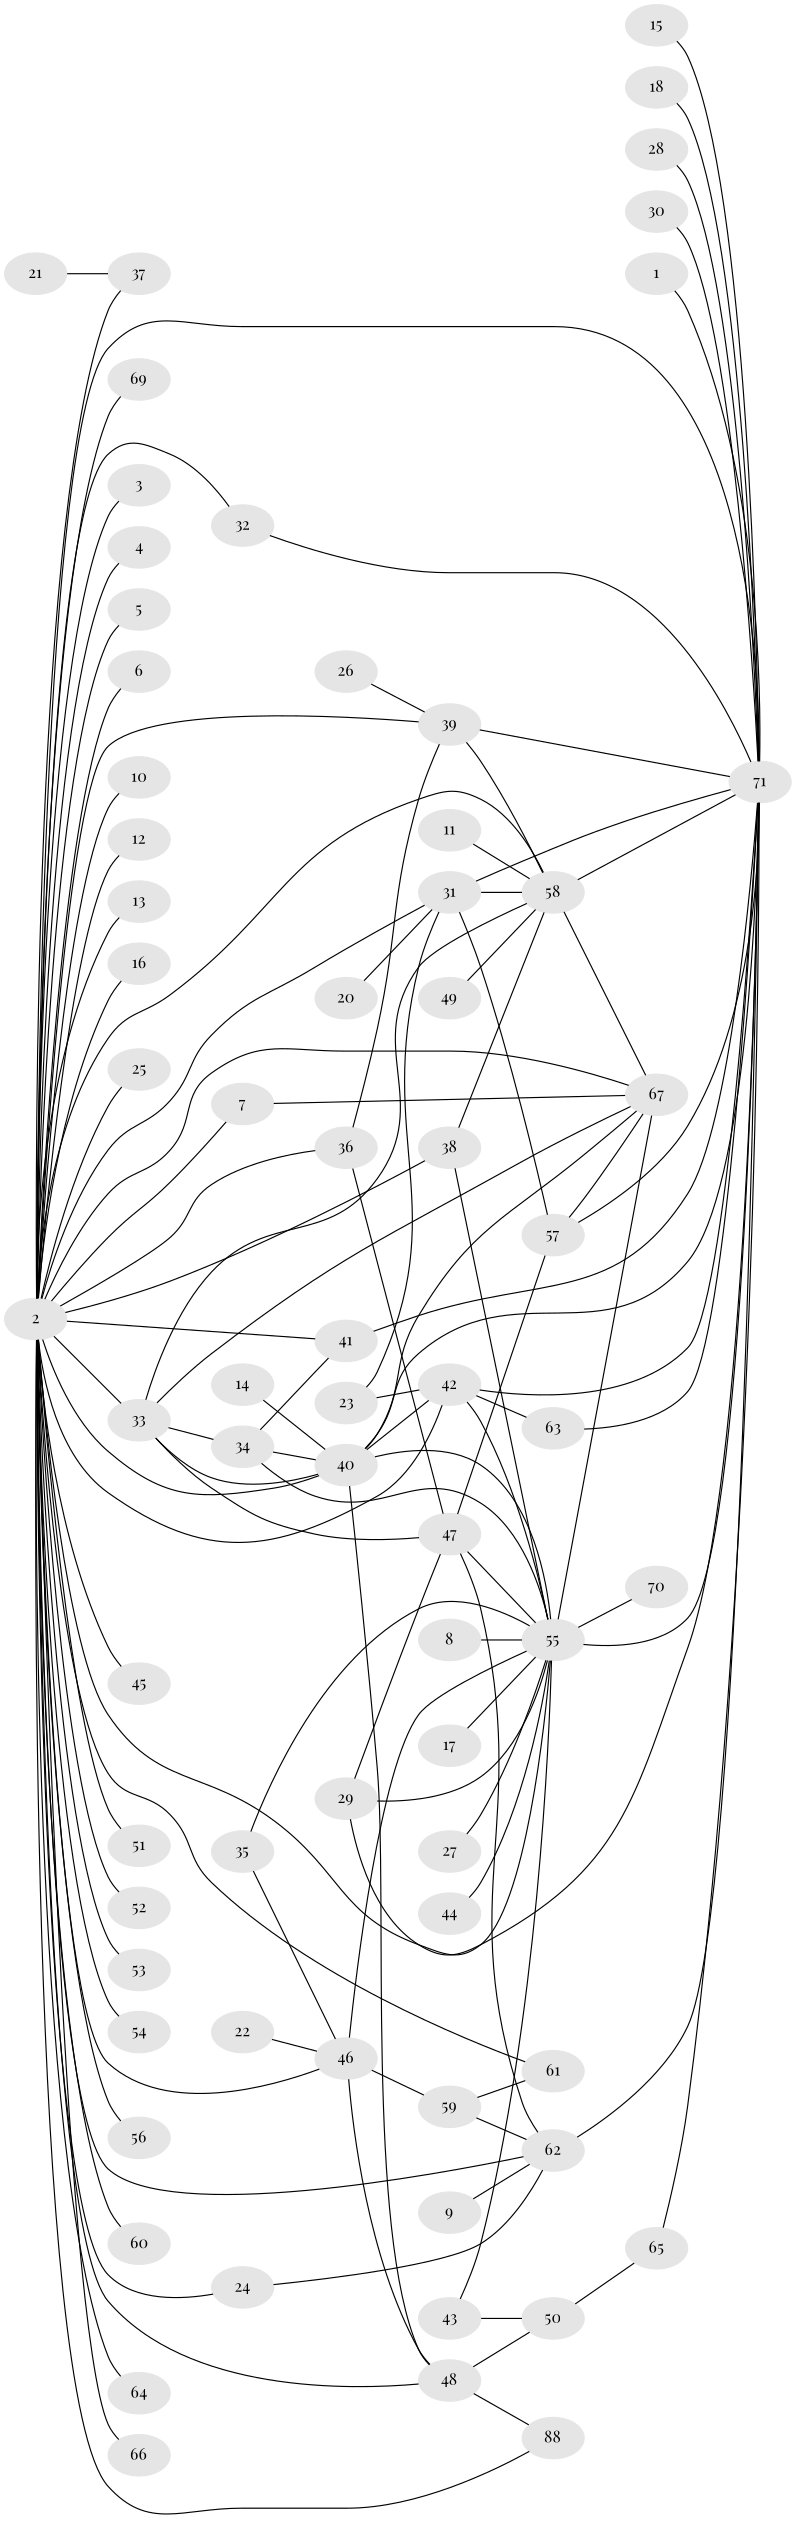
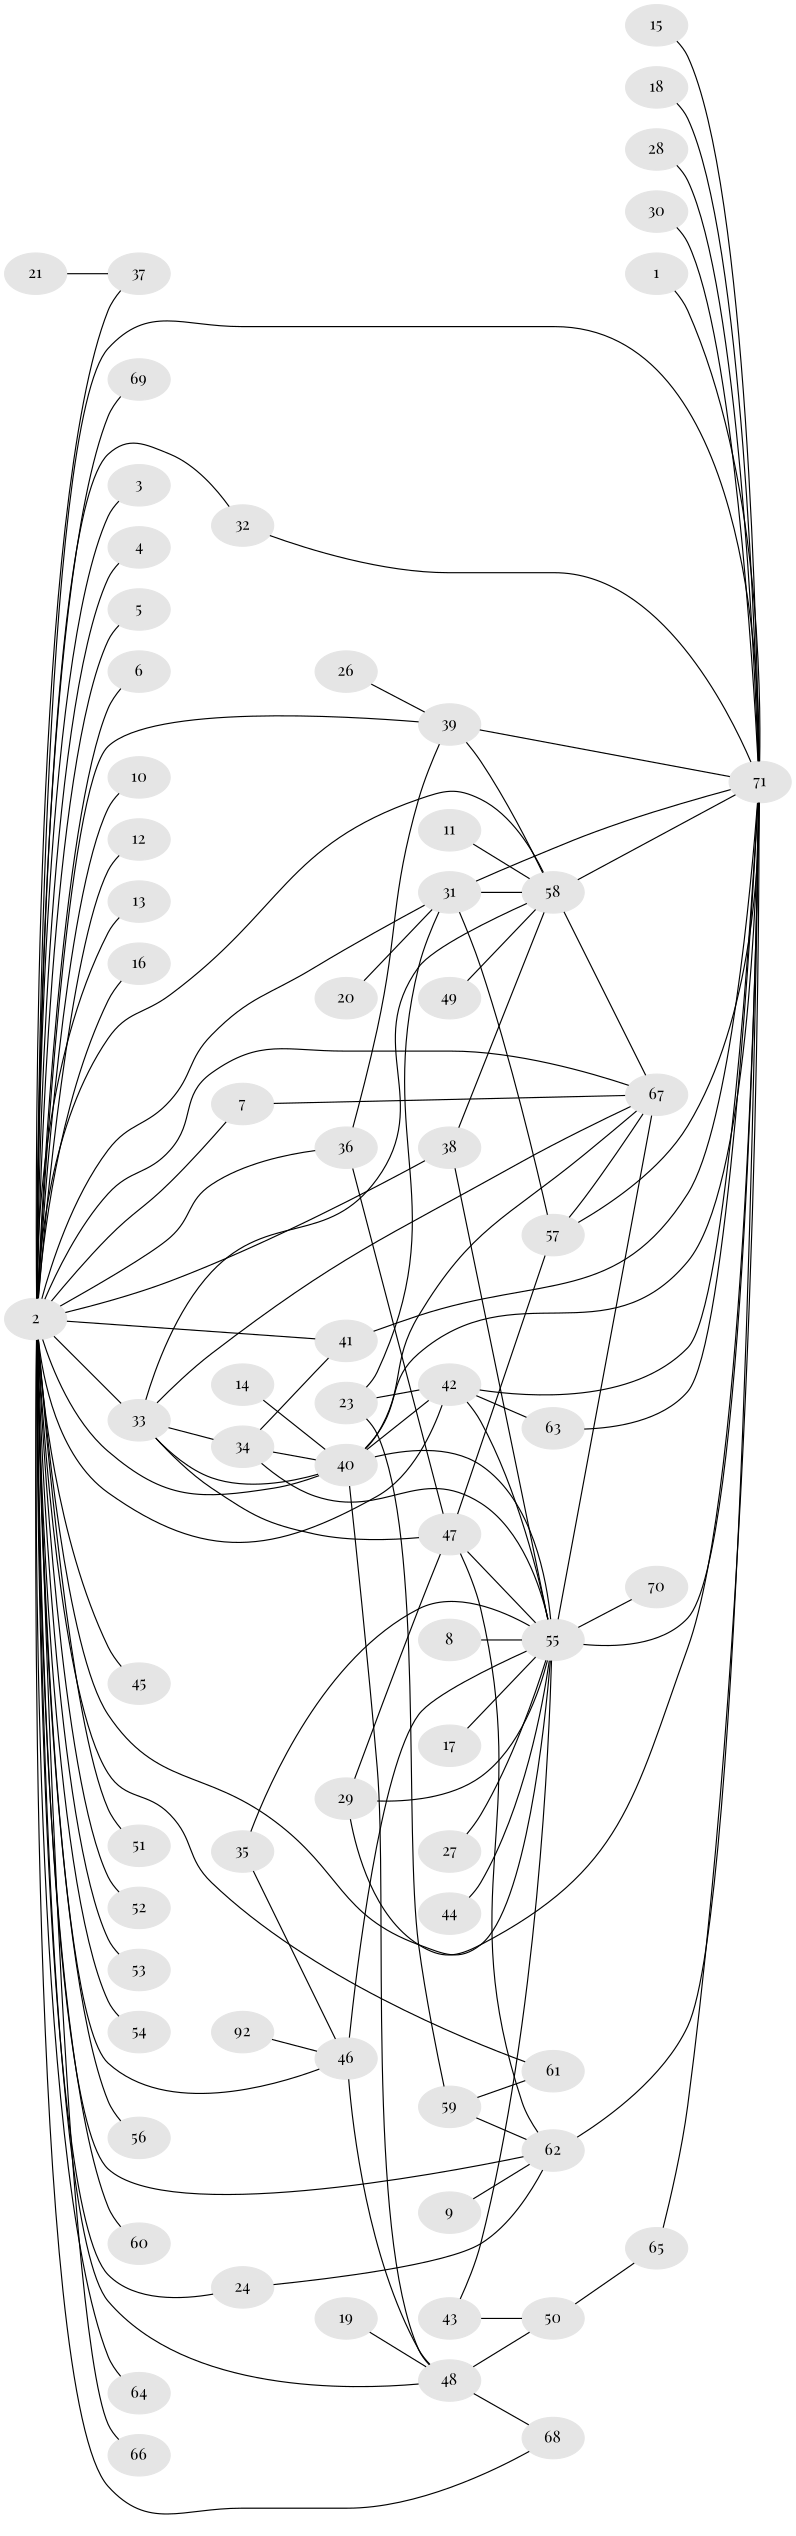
node "25": removed
node "22": label "22" -> "92"
edge "46" -- "59": now "23" -- "59"
node "19": added
node "88": label "88" -> "68"
